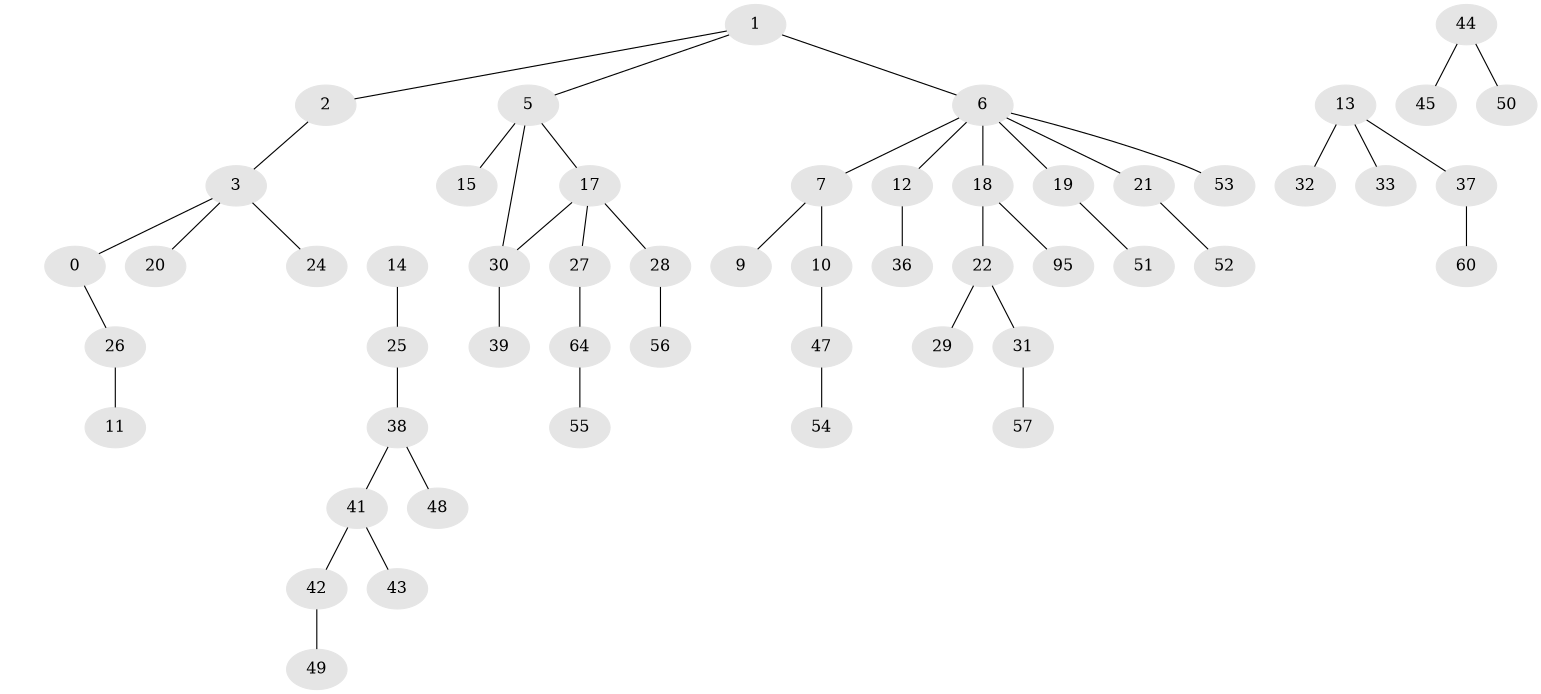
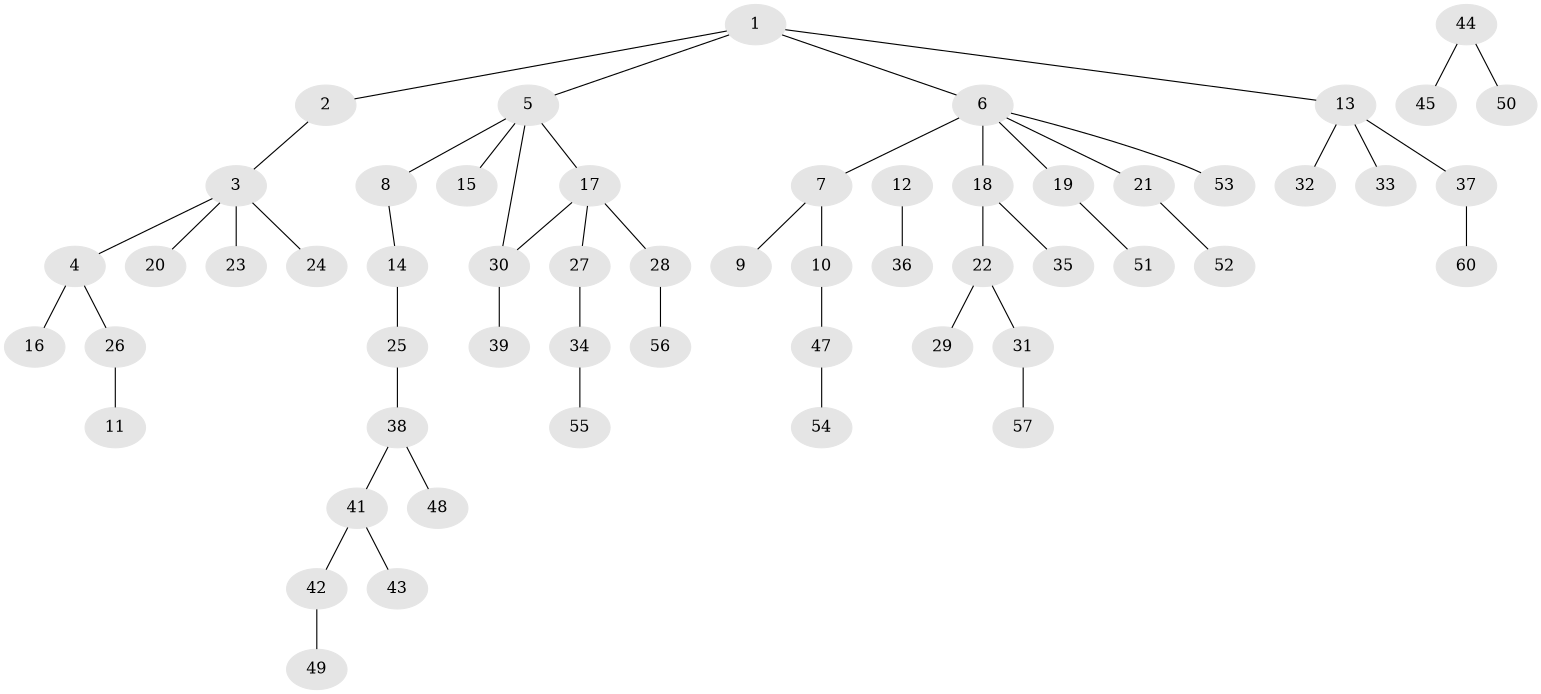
edge "1" -- "13": added
edge "6" -- "12": removed
node "8": added
node "0": label "0" -> "4"
node "23": added
node "95": label "95" -> "35"
node "16": added
node "64": label "64" -> "34"
